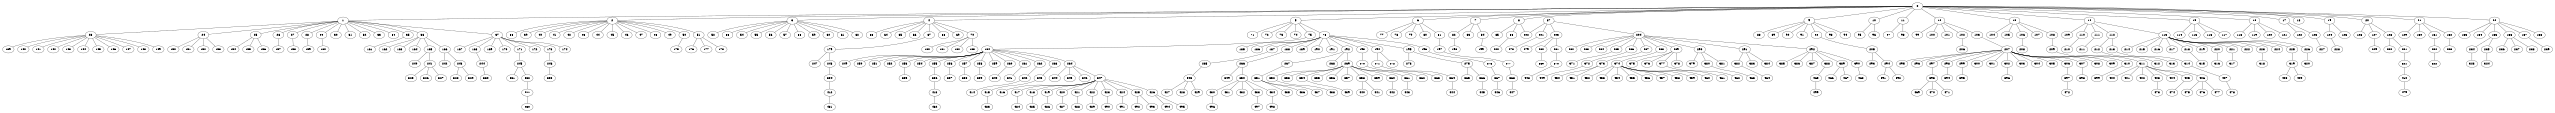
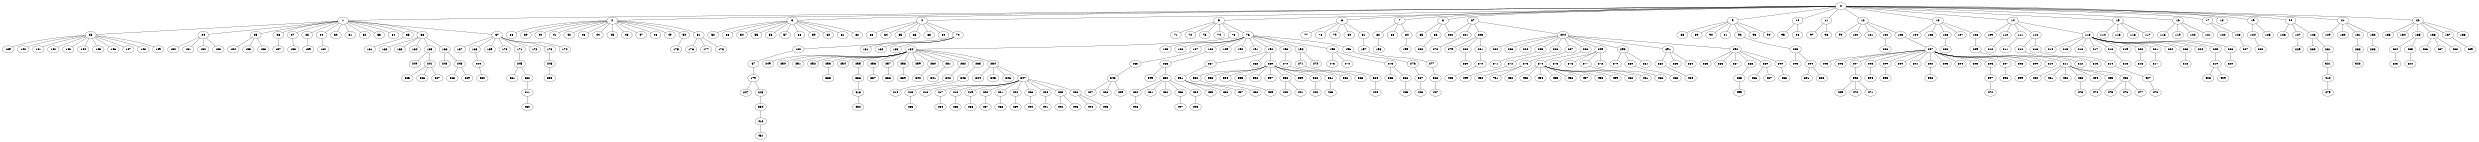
edge "4" -- "67": now "180" -- "67"
node "274": added
node "451": label "451" -> "751"
